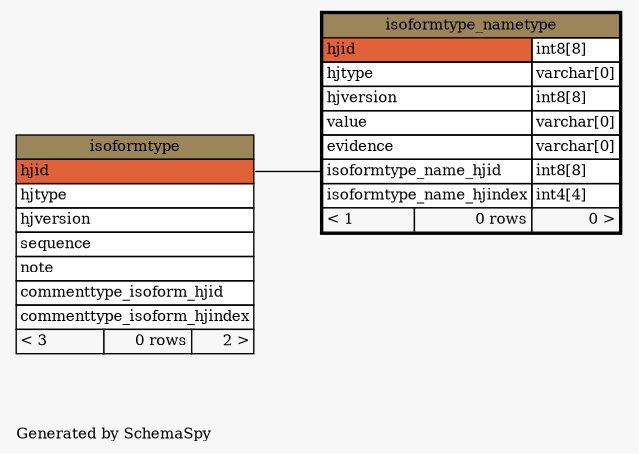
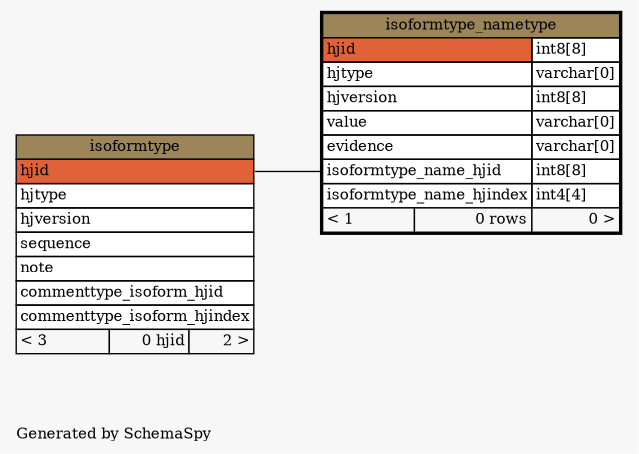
node "isoformtype": text "0 rows" -> "0 hjid"
